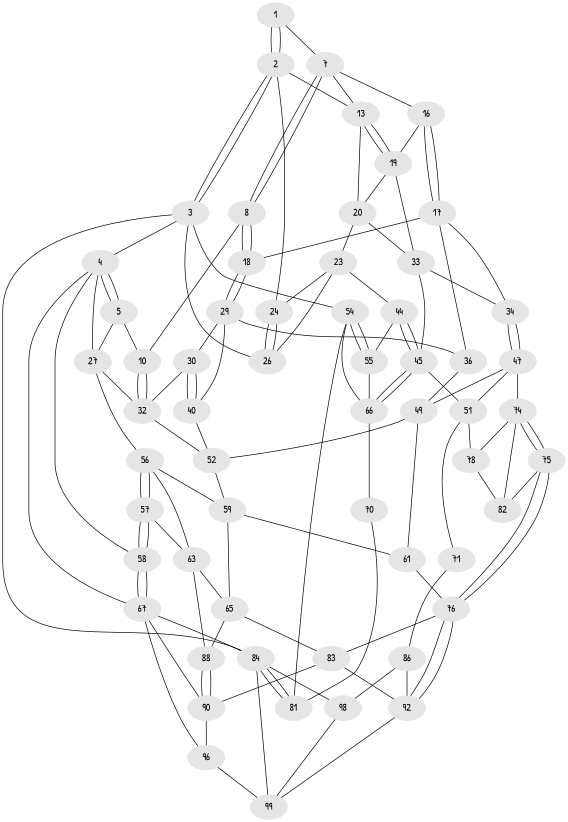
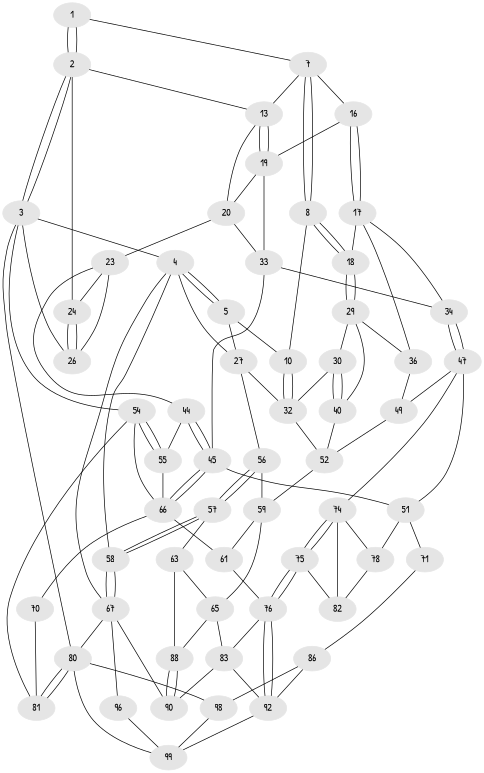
edge "49" -- "61": now "66" -- "61"
edge "56" -- "63": removed
node "84": label "84" -> "80"
edge "90" -- "96": removed
